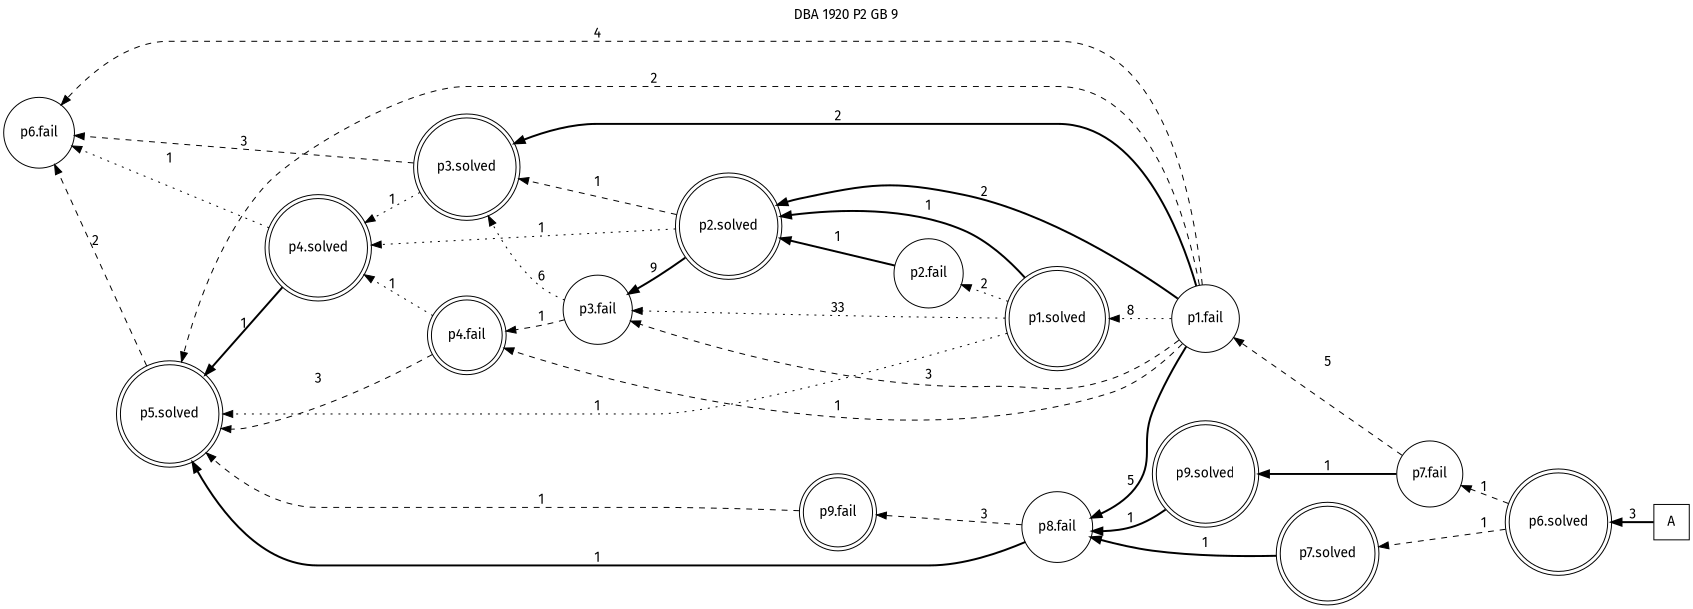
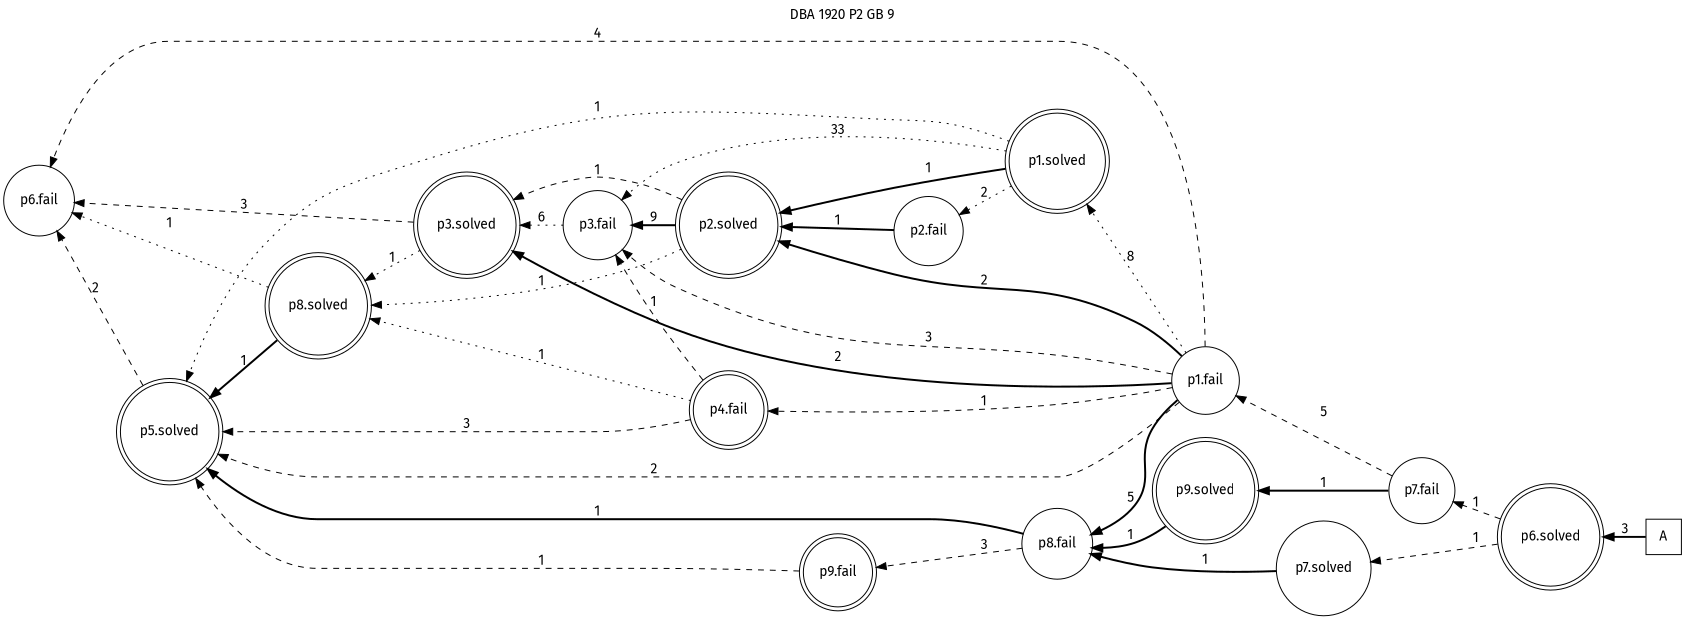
node "p4.solved": label "p4.solved" -> "p8.solved"
edge "p3.fail" -> "p4.fail": reversed
node "p7.solved": shape doublecircle -> circle
